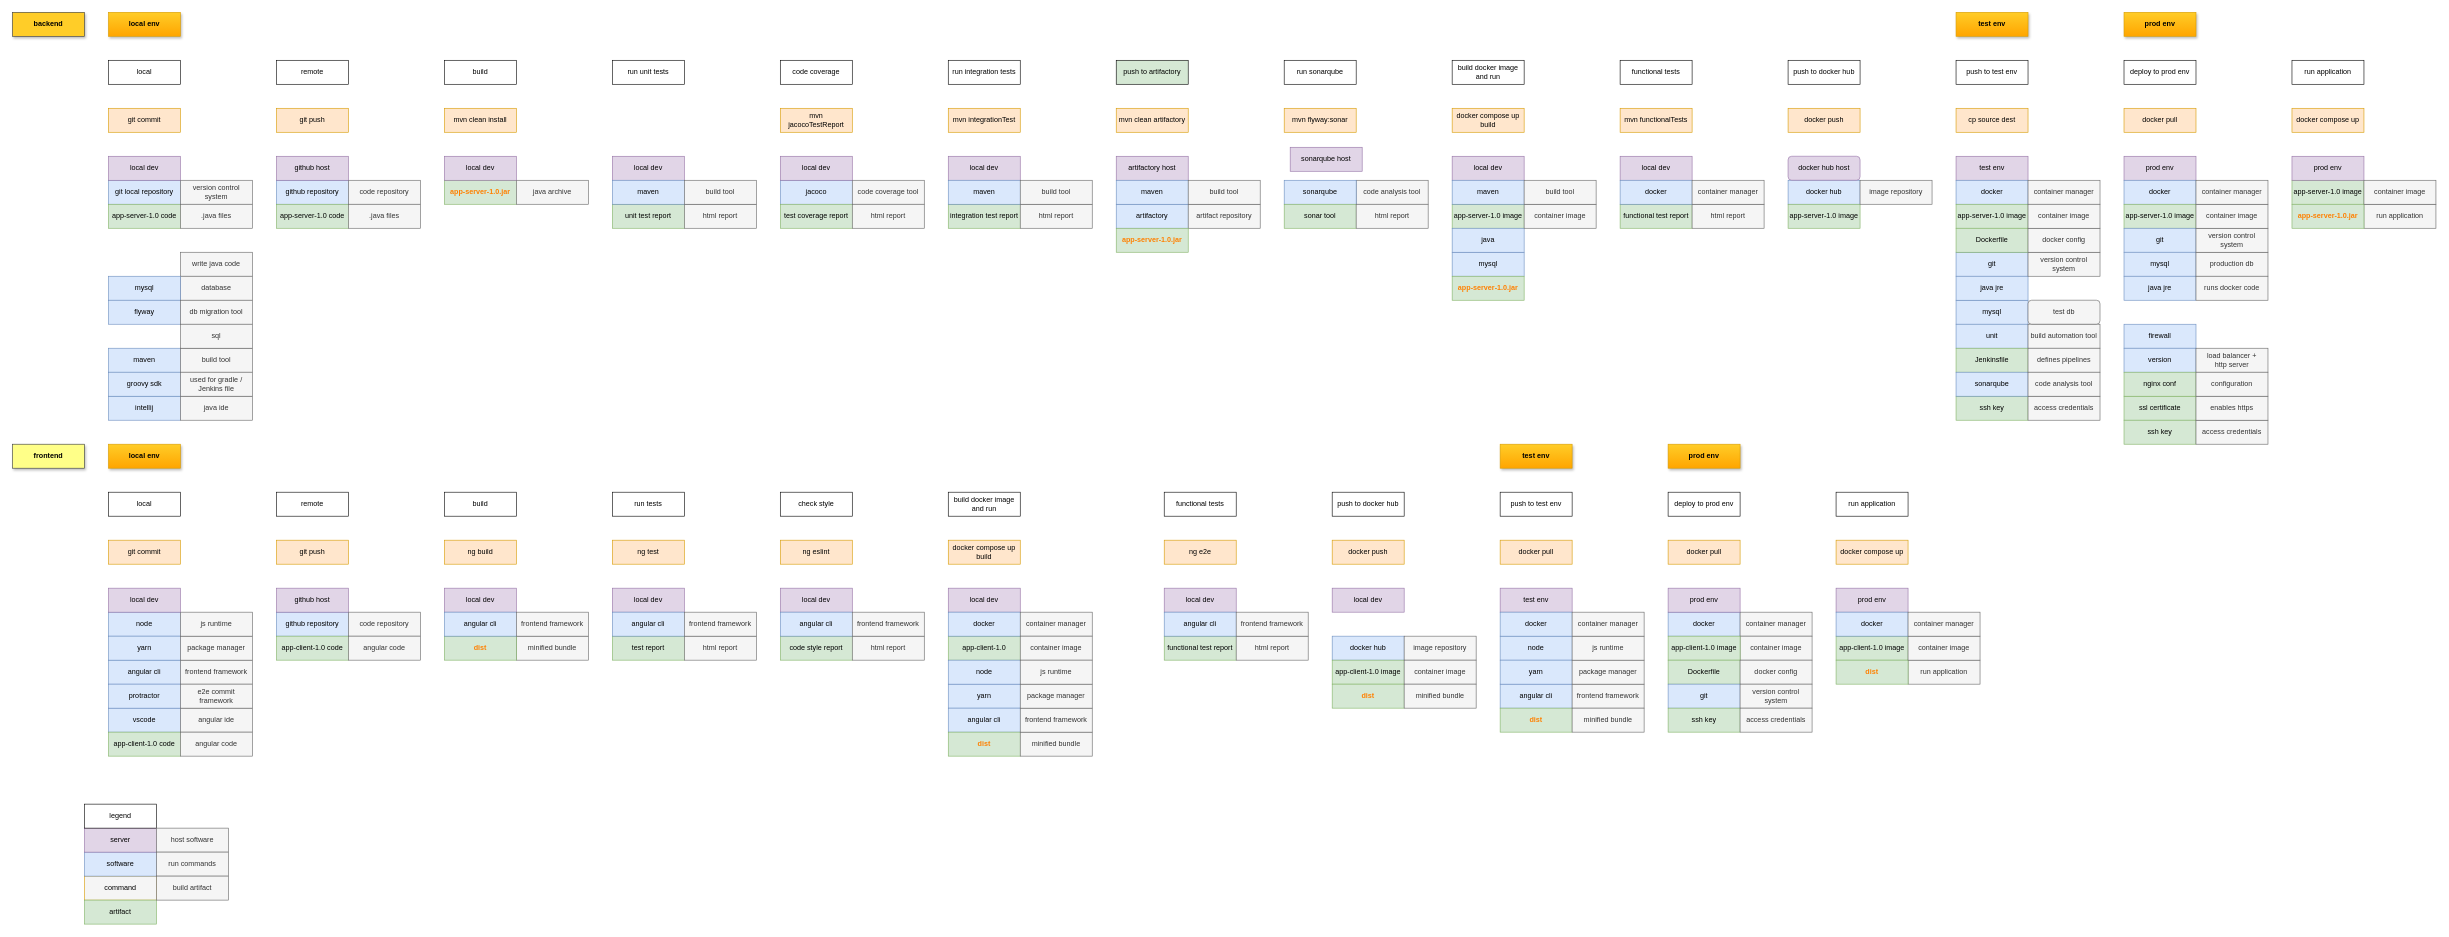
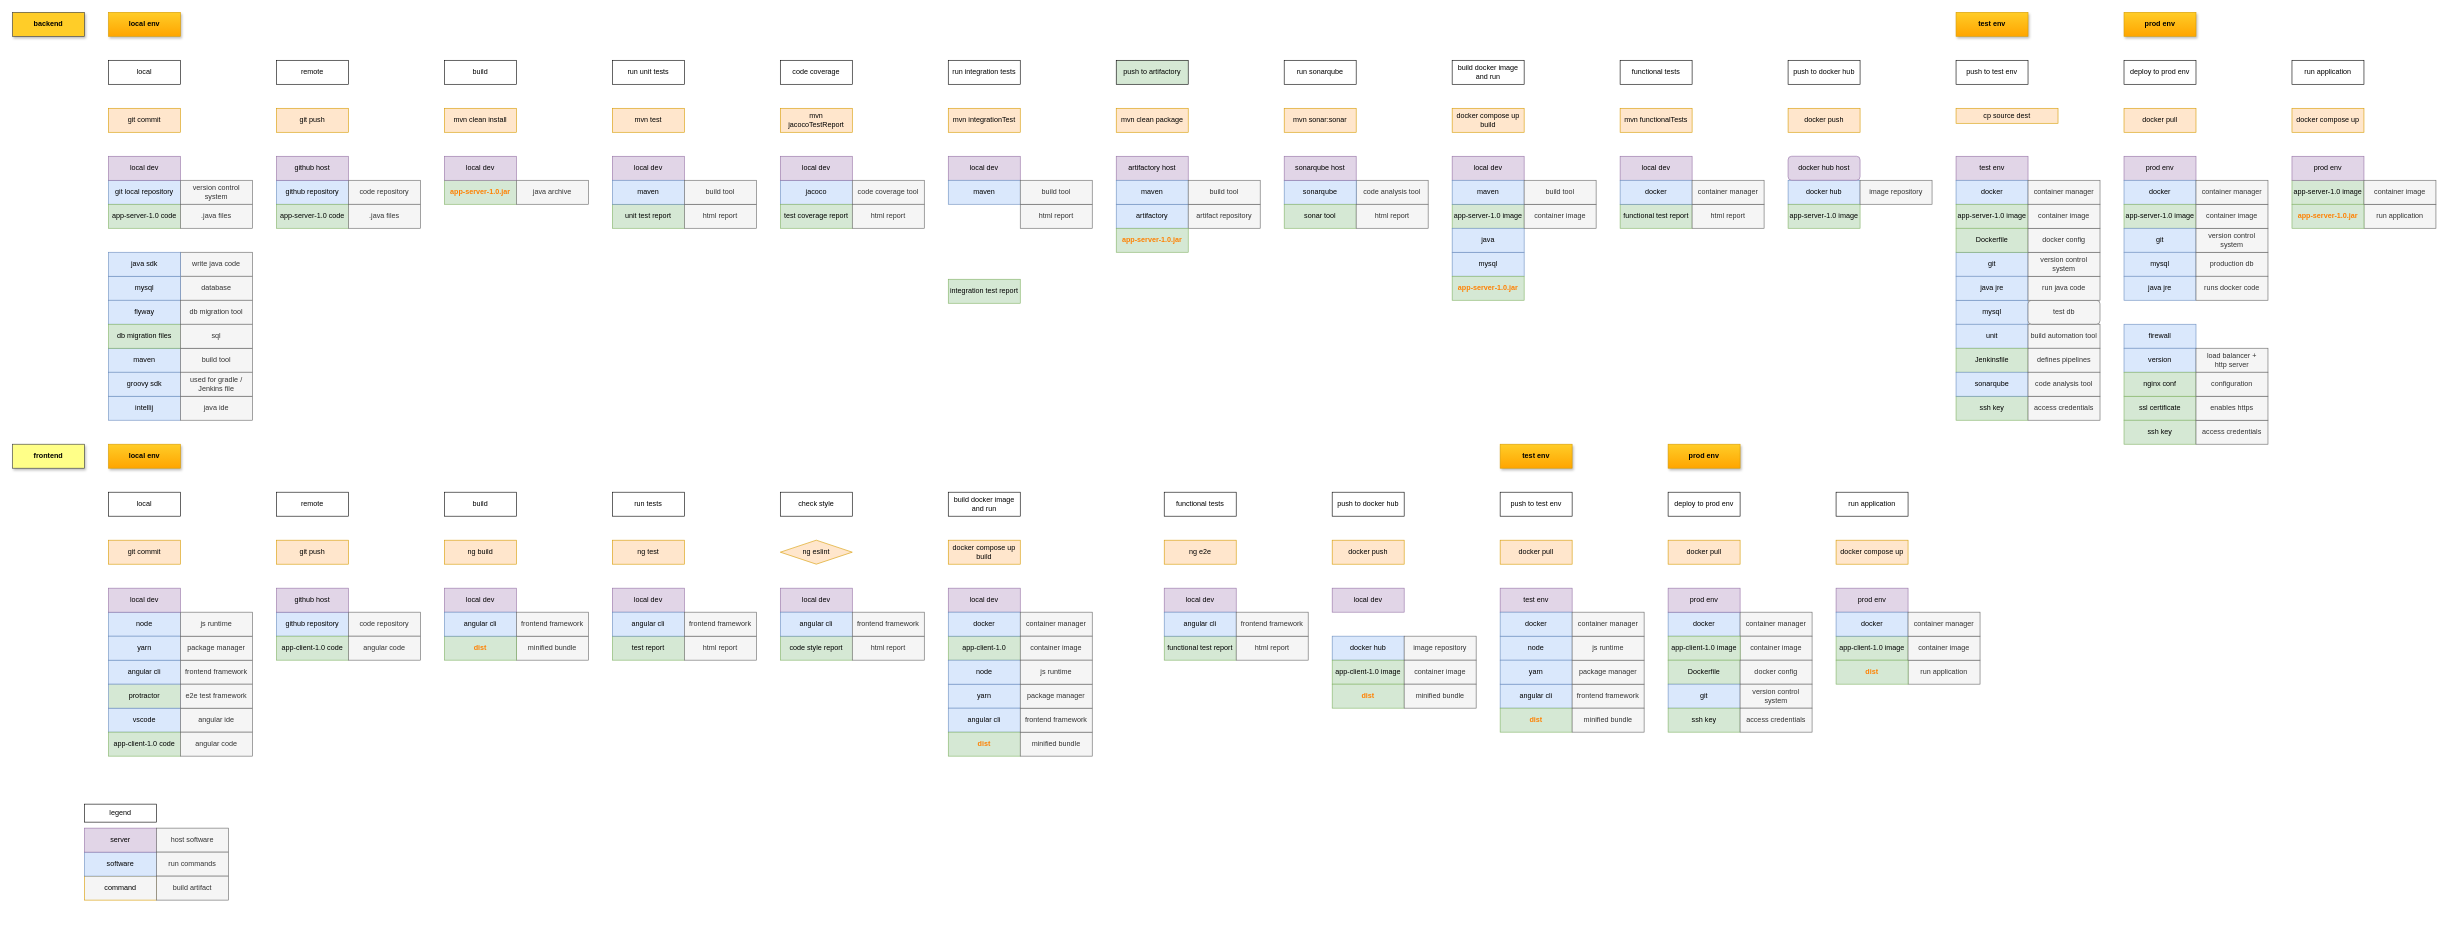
node "mvn test": added
node "mvn clean artifactory": label "mvn clean artifactory" -> "mvn clean package"
node "mvn flyway:sonar": label "mvn flyway:sonar" -> "mvn sonar:sonar"
node "cp source dest": size 72x24 -> 102x15
node "sonarqube host": moved (1326, 159) -> (1320, 168)
node "integration test report": moved (984, 216) -> (984, 291)
node "java sdk": added
node "run java code": added
node "db migration files": added
node "ng eslint": shape rectangle -> diamond
node "protractor": fillcolor #dae8fc -> #d5e8d4
node "e2e commit framework": label "e2e commit framework" -> "e2e test framework"
node "legend": size 72x24 -> 72x18
node "artifact": removed
